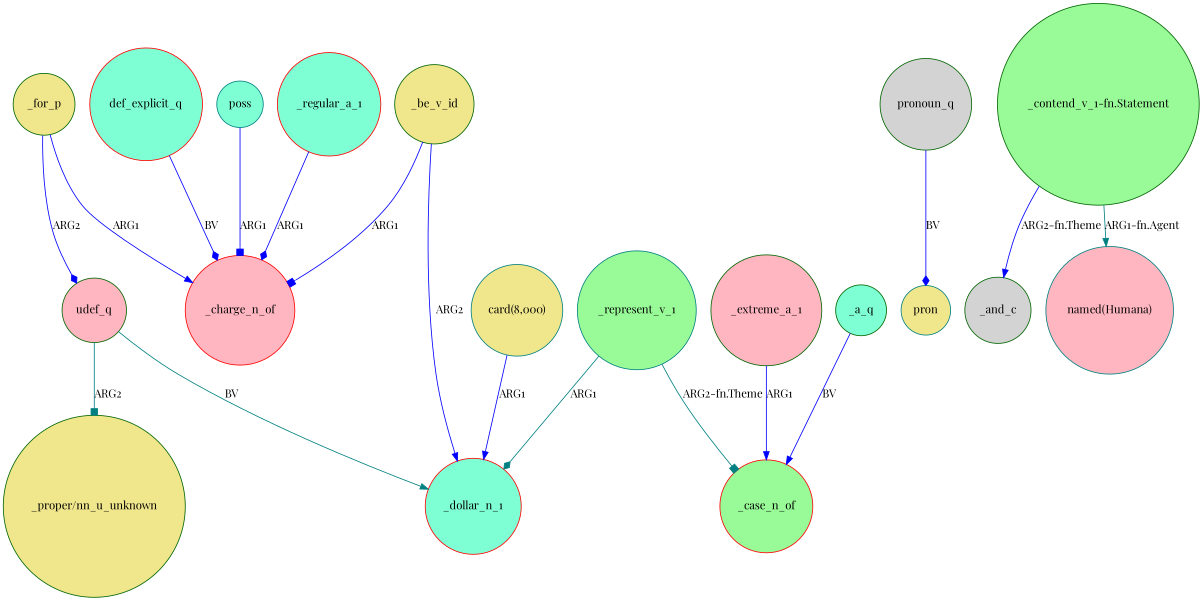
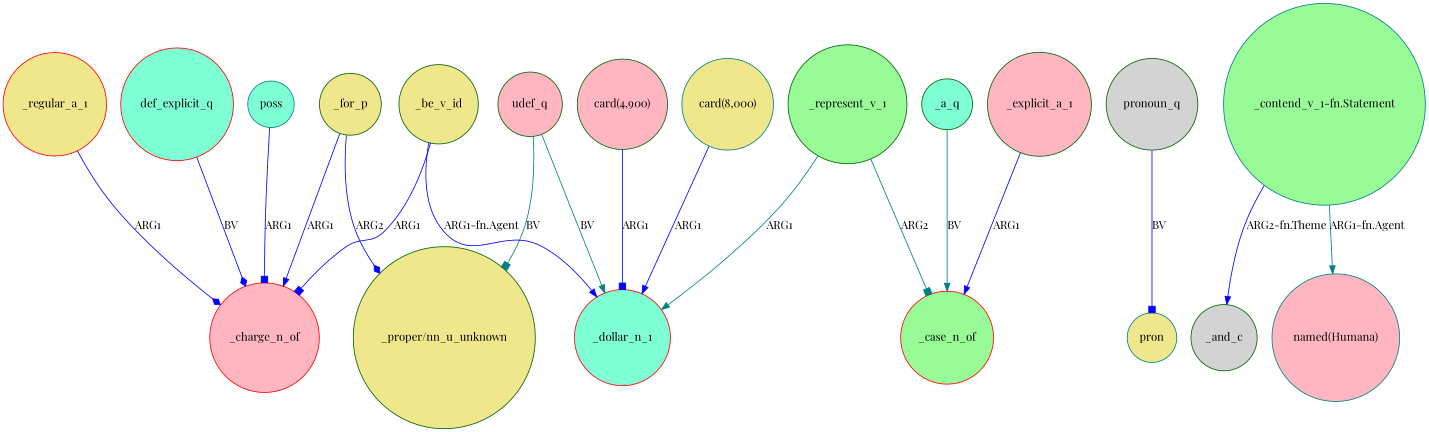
node "_regular_a_1": fillcolor aquamarine -> khaki
node "card(4,900)": added
node "_contend_v_1-fn.Statement": color darkgreen -> teal
edge "_for_p" -> "udef_q": now "_for_p" -> "_proper/nn_u_unknown"
edge "pronoun_q" -> "pron": arrowhead diamond -> box
edge "_be_v_id" -> "_dollar_n_1": label "ARG2" -> "ARG1-fn.Agent"
node "_represent_v_1": color teal -> darkgreen
node "_extreme_a_1": label "_extreme_a_1" -> "_explicit_a_1"
edge "udef_q" -> "_proper/nn_u_unknown": label "ARG2" -> "BV"
edge "_represent_v_1" -> "_case_n_of": label "ARG2-fn.Theme" -> "ARG2"
edge "_a_q" -> "_case_n_of": color blue -> teal
edge "_represent_v_1" -> "_dollar_n_1": arrowhead diamond -> normal
